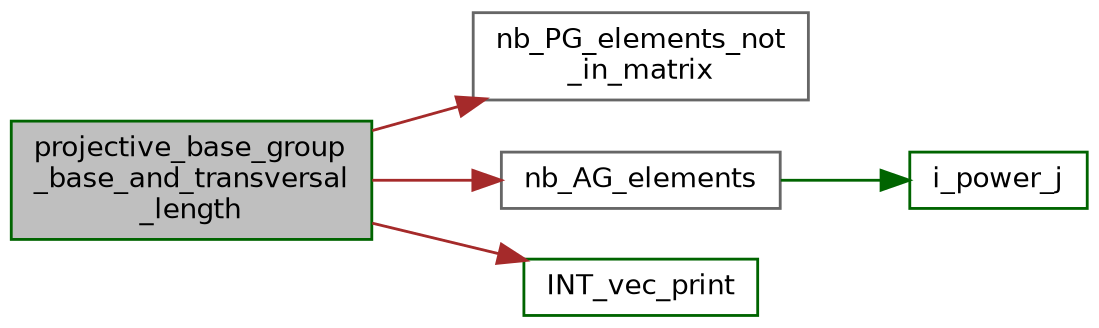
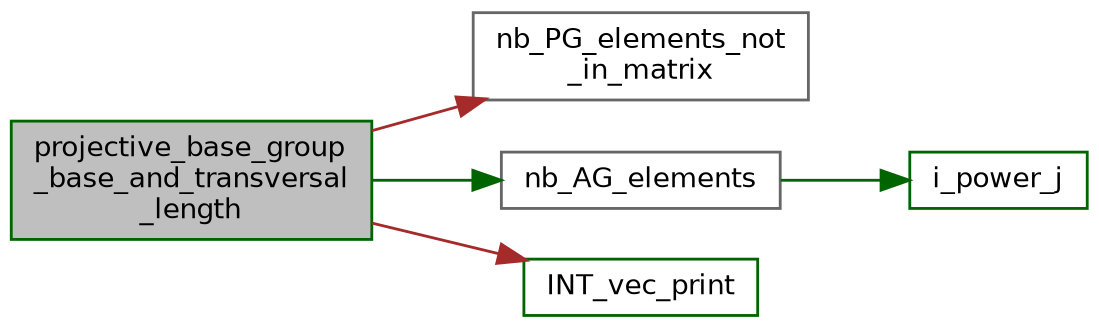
edge "projective_base_group _base_and_transversal _length" -> "nb_AG_elements": color brown -> darkgreen
